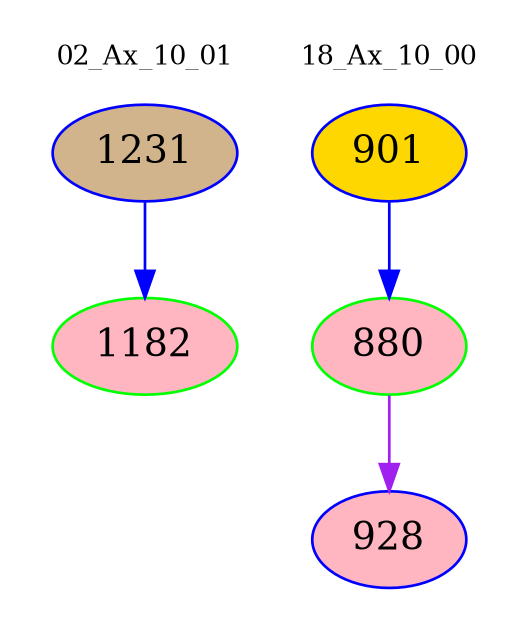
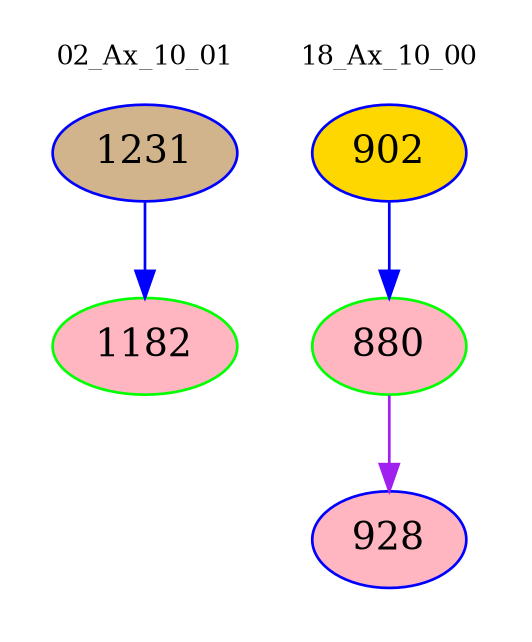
node "901": label "901" -> "902"
